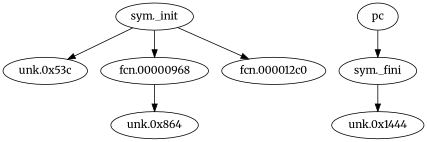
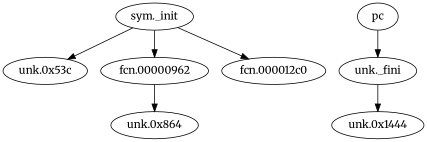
node "fcn.00000968": label "fcn.00000968" -> "fcn.00000962"
node "sym._fini": label "sym._fini" -> "unk._fini"
